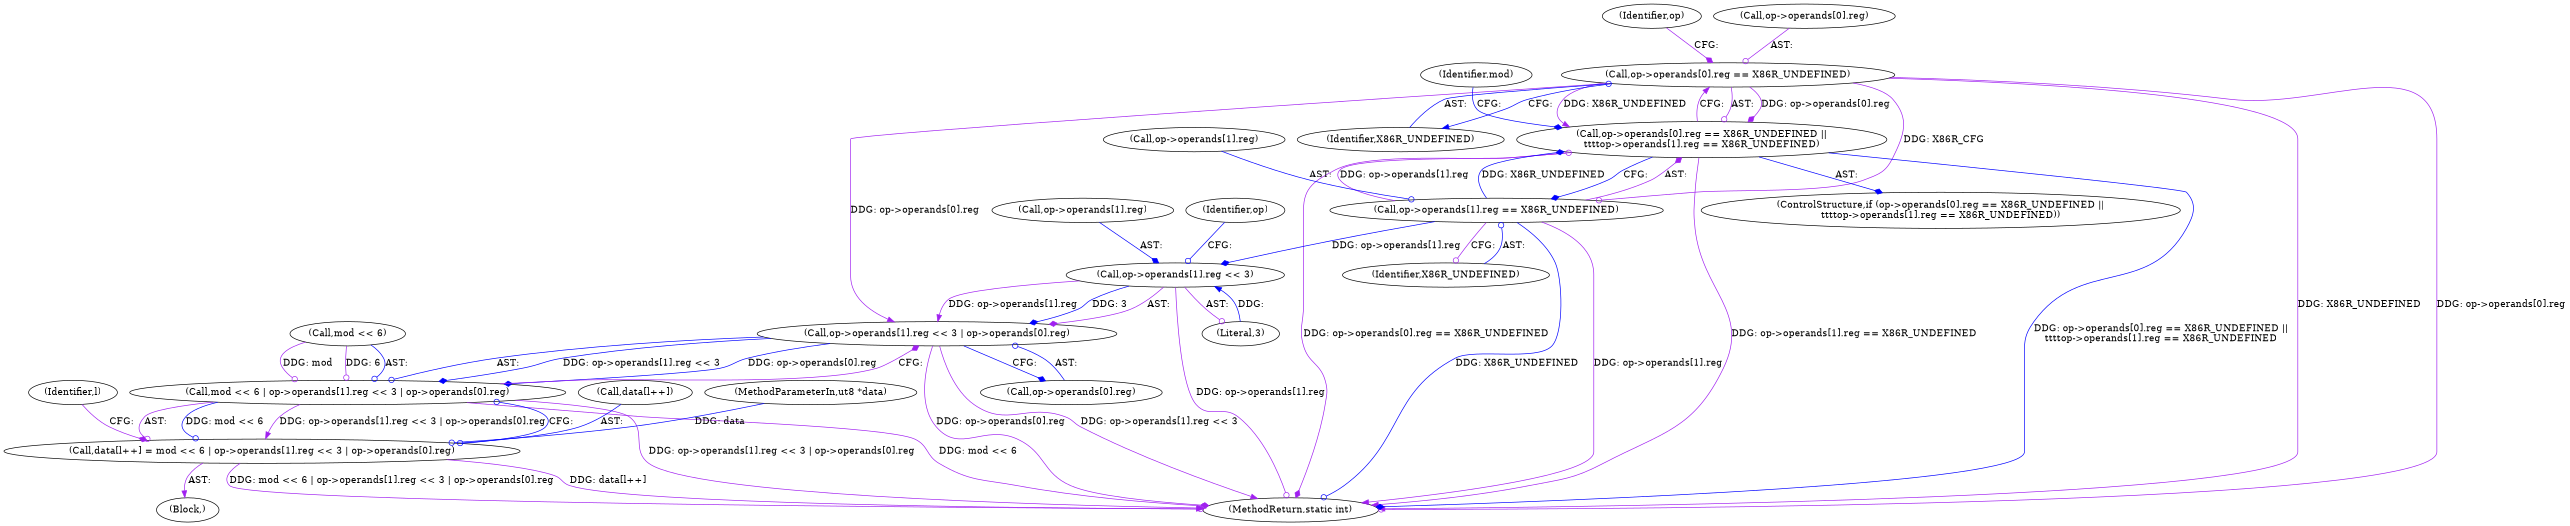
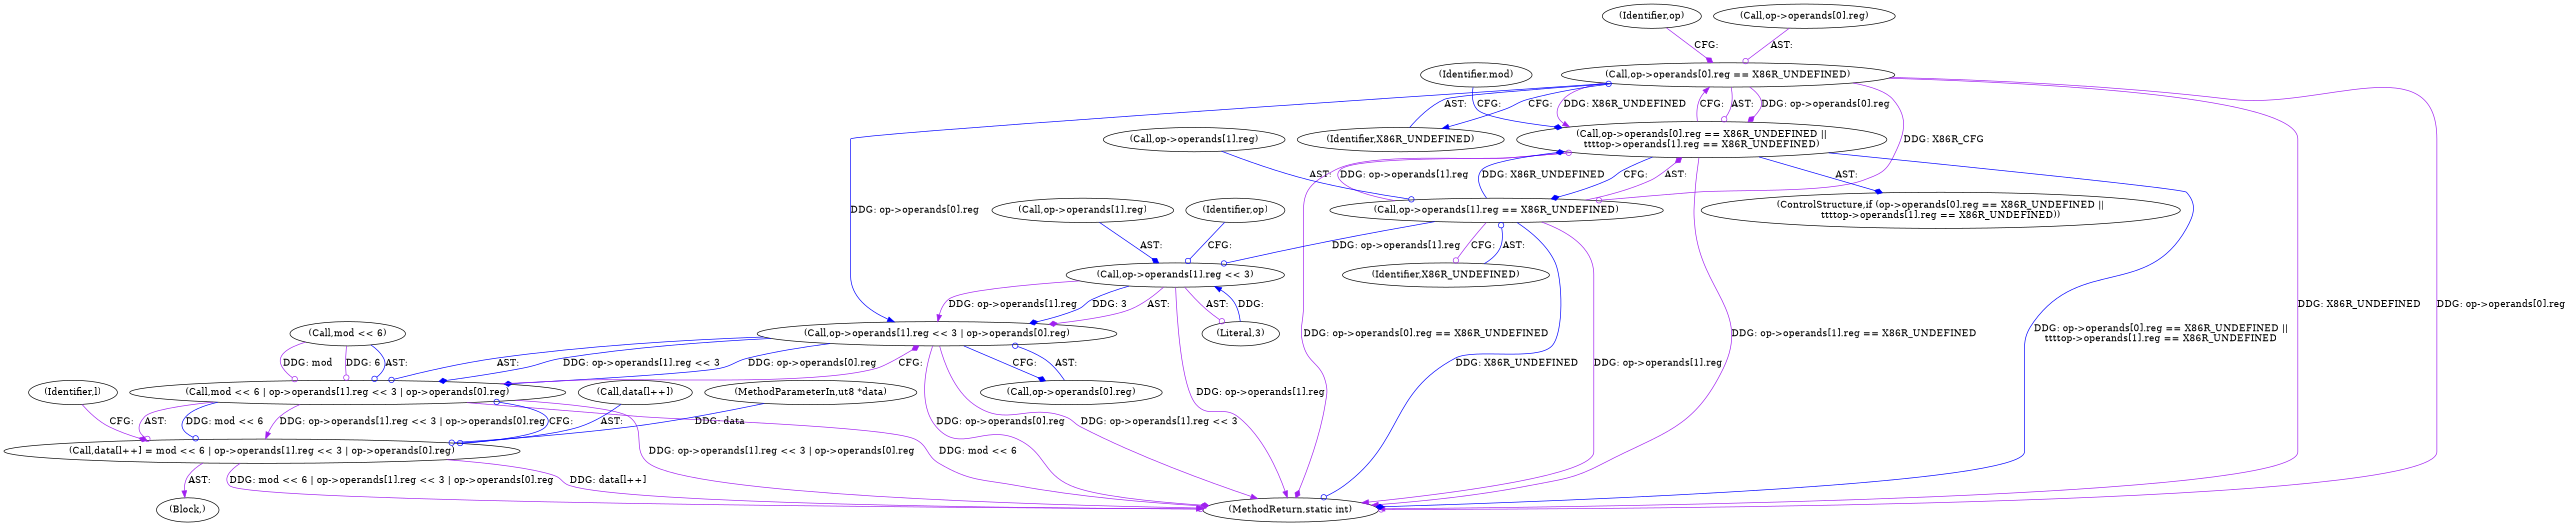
edge "(Call,op->operands[0].reg == X86R_UNDEFINED)" -> "(Call,op->operands[1].reg << 3 | op->operands[0].reg)": color purple -> blue
edge "(Call,op->operands[1].reg == X86R_UNDEFINED)" -> "(Call,op->operands[1].reg << 3)": arrowhead diamond -> odot
edge "(Call,op->operands[1].reg << 3)" -> "(MethodReturn,static int)": arrowhead odot -> normal
